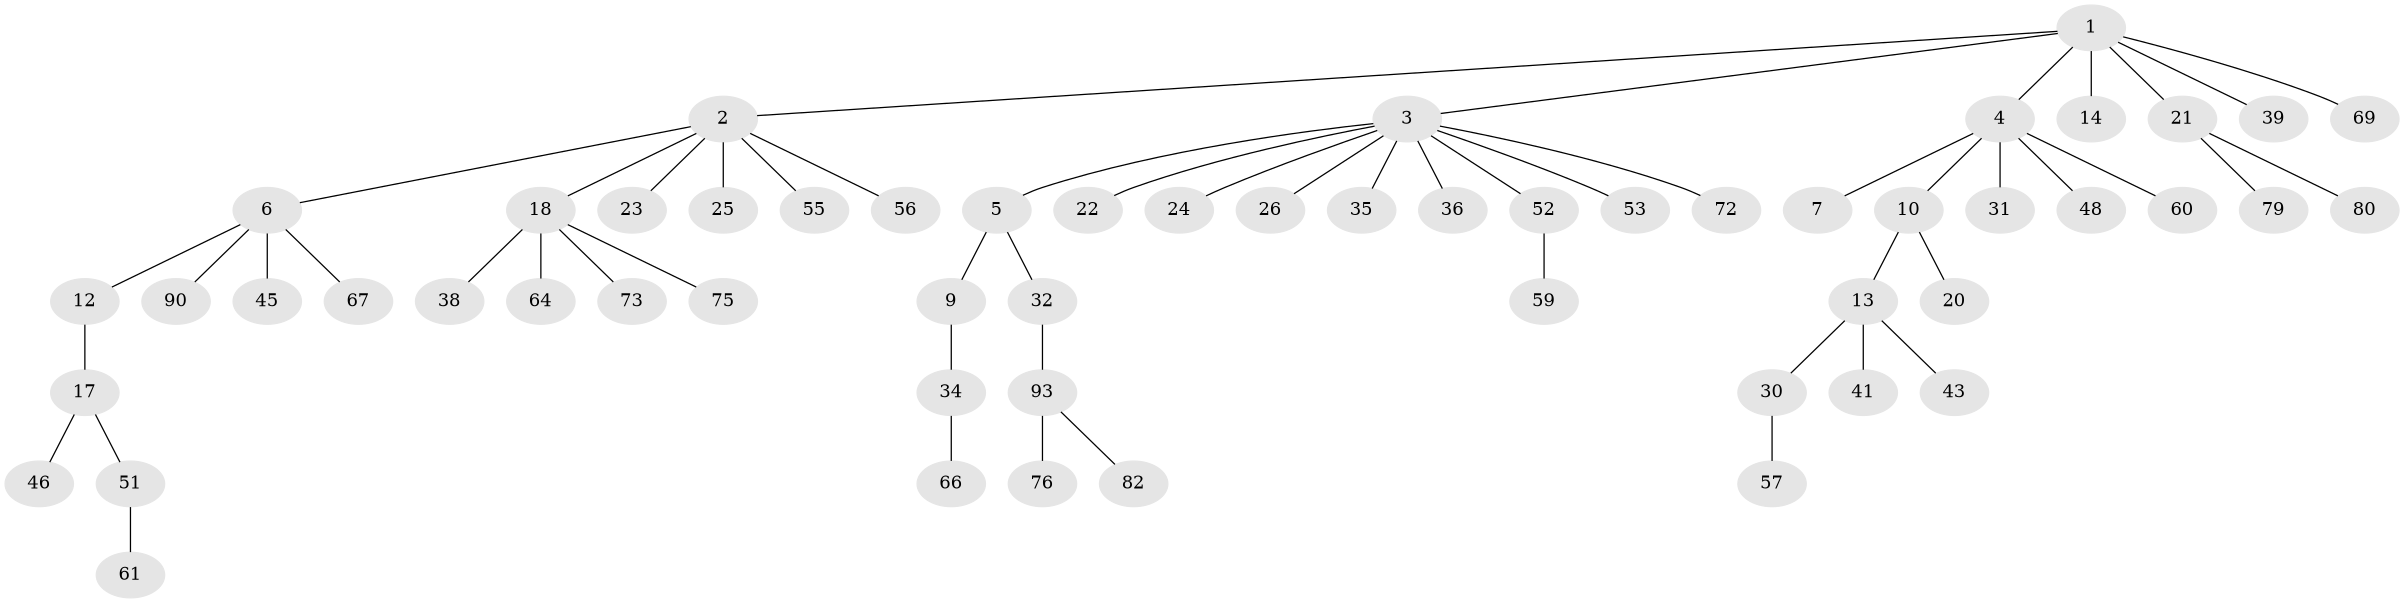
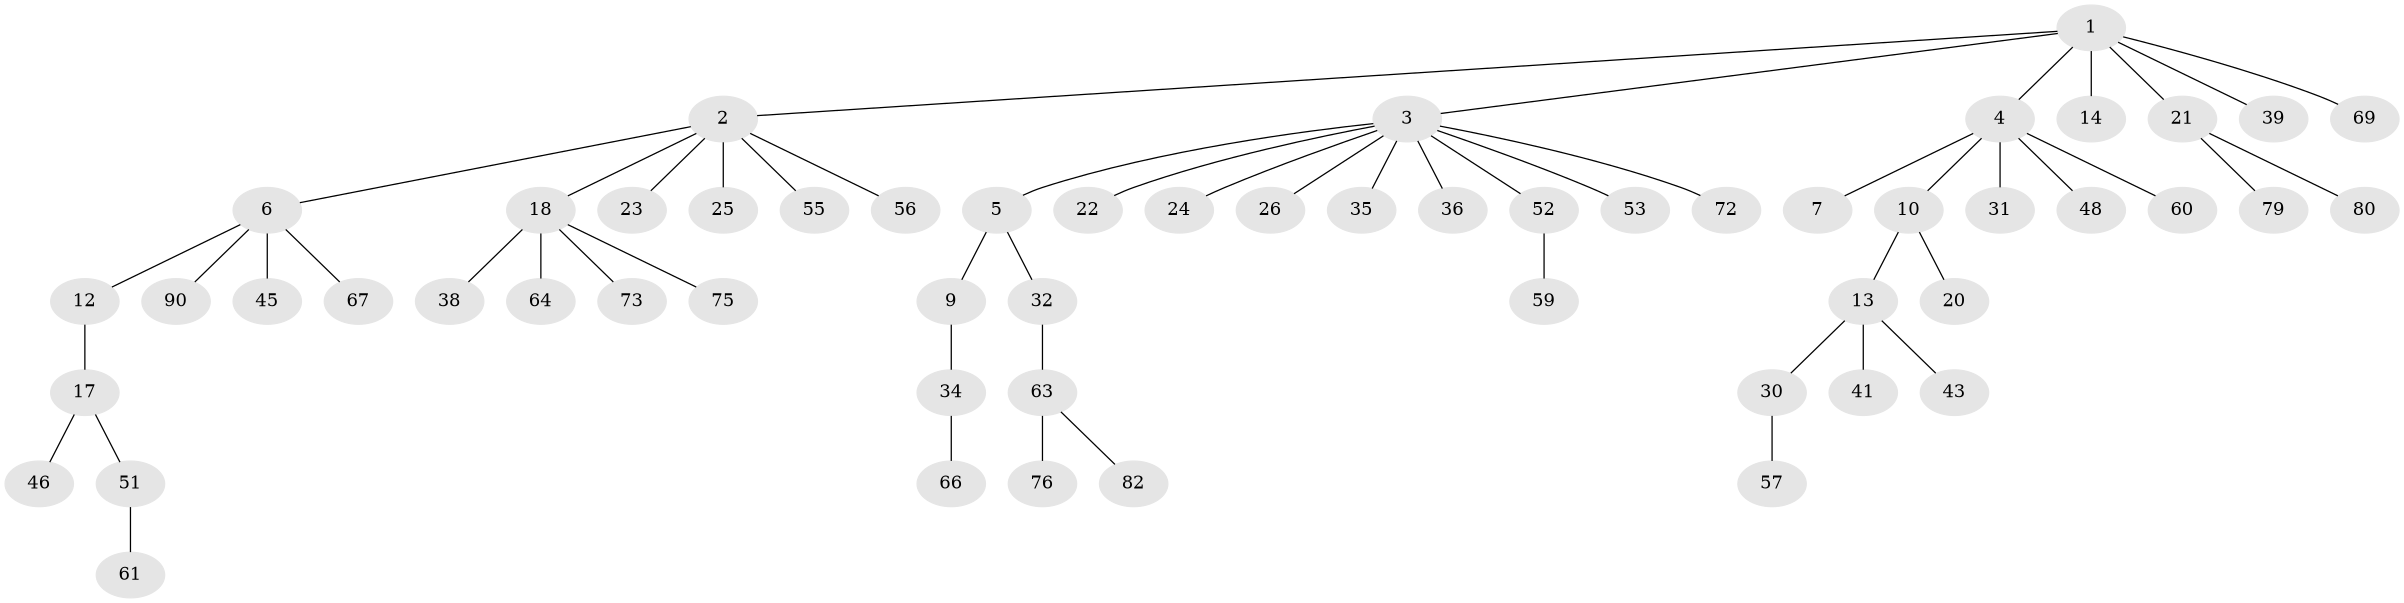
node "93": label "93" -> "63"
